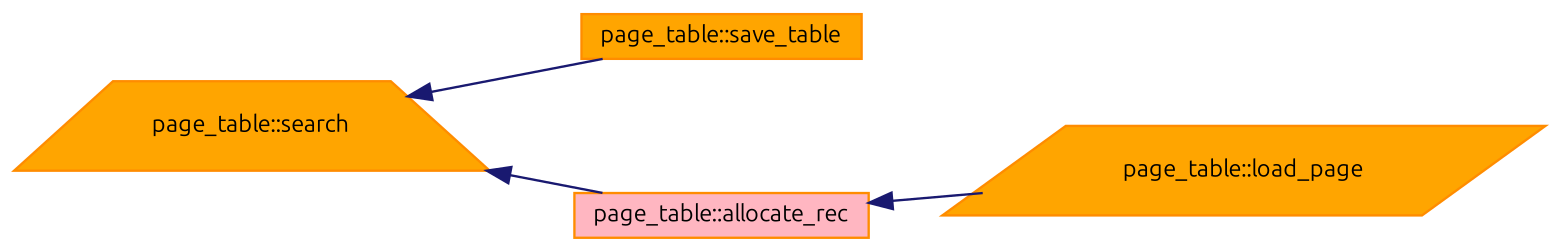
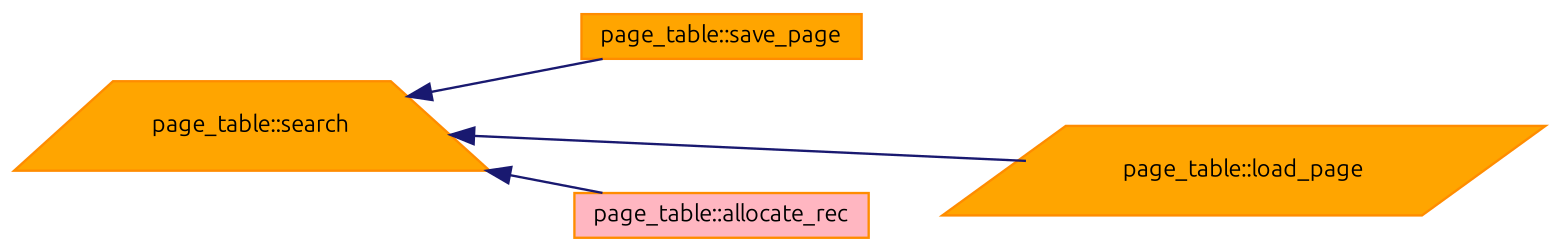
node "page_table::save_table": label "page_table::save_table" -> "page_table::save_page"
edge "page_table::load_page" -> "page_table::allocate_rec": now "page_table::load_page" -> "page_table::search"
